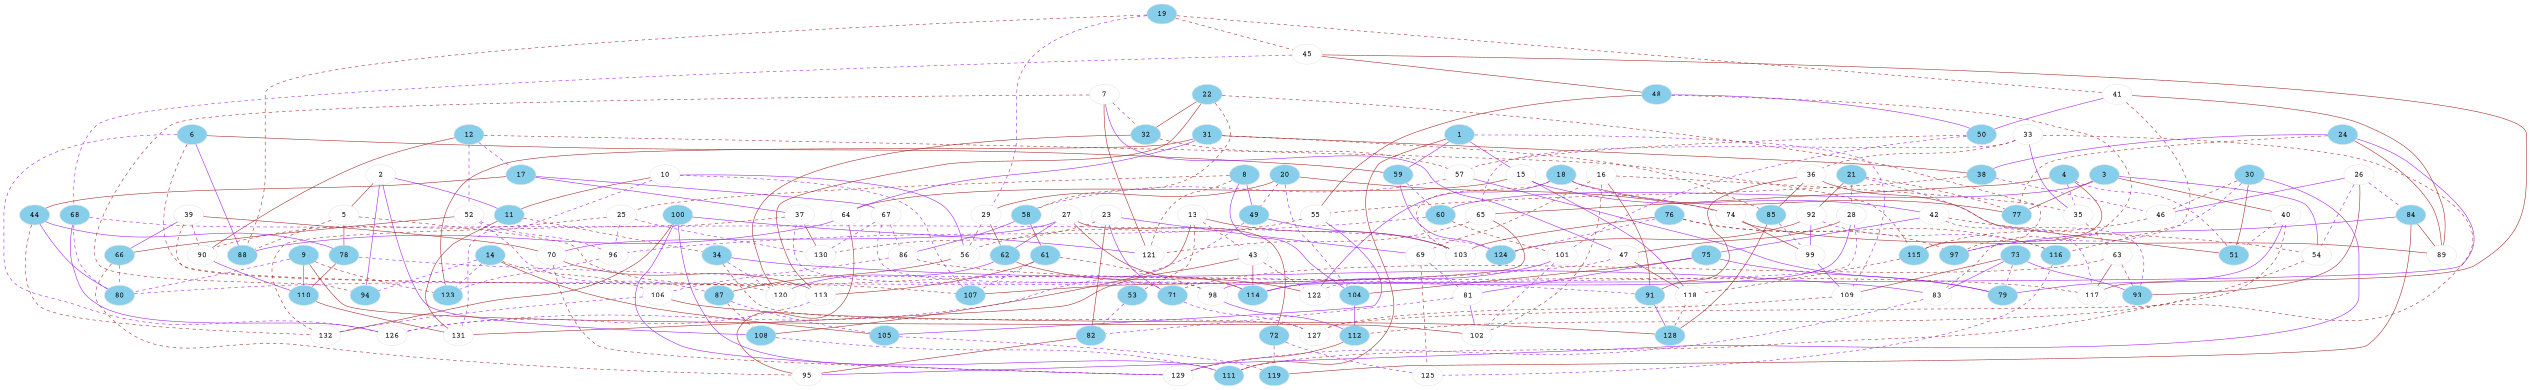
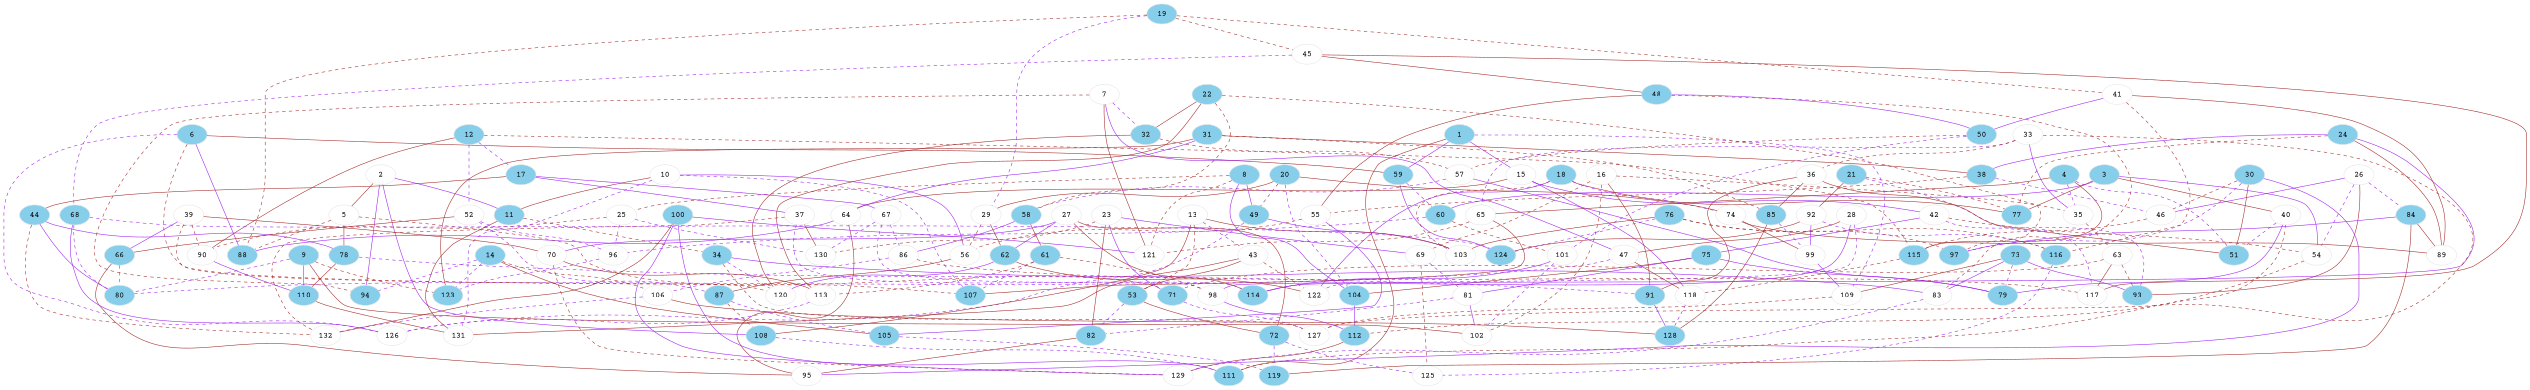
edge "21" -- "28": removed
edge "43" -- "114": now "43" -- "53"
edge "61" -- "113": style solid -> dashed
edge "53" -- "72": added
edge "66" -- "95": style dashed -> solid
